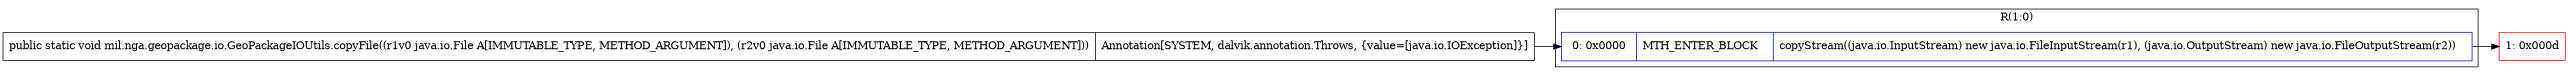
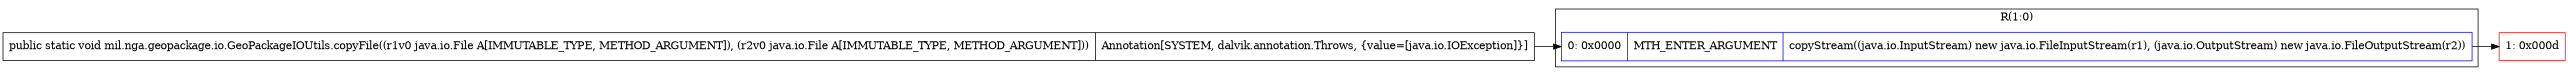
node "0: 0x0000": text "MTH_ENTER_BLOCK" -> "MTH_ENTER_ARGUMENT"
